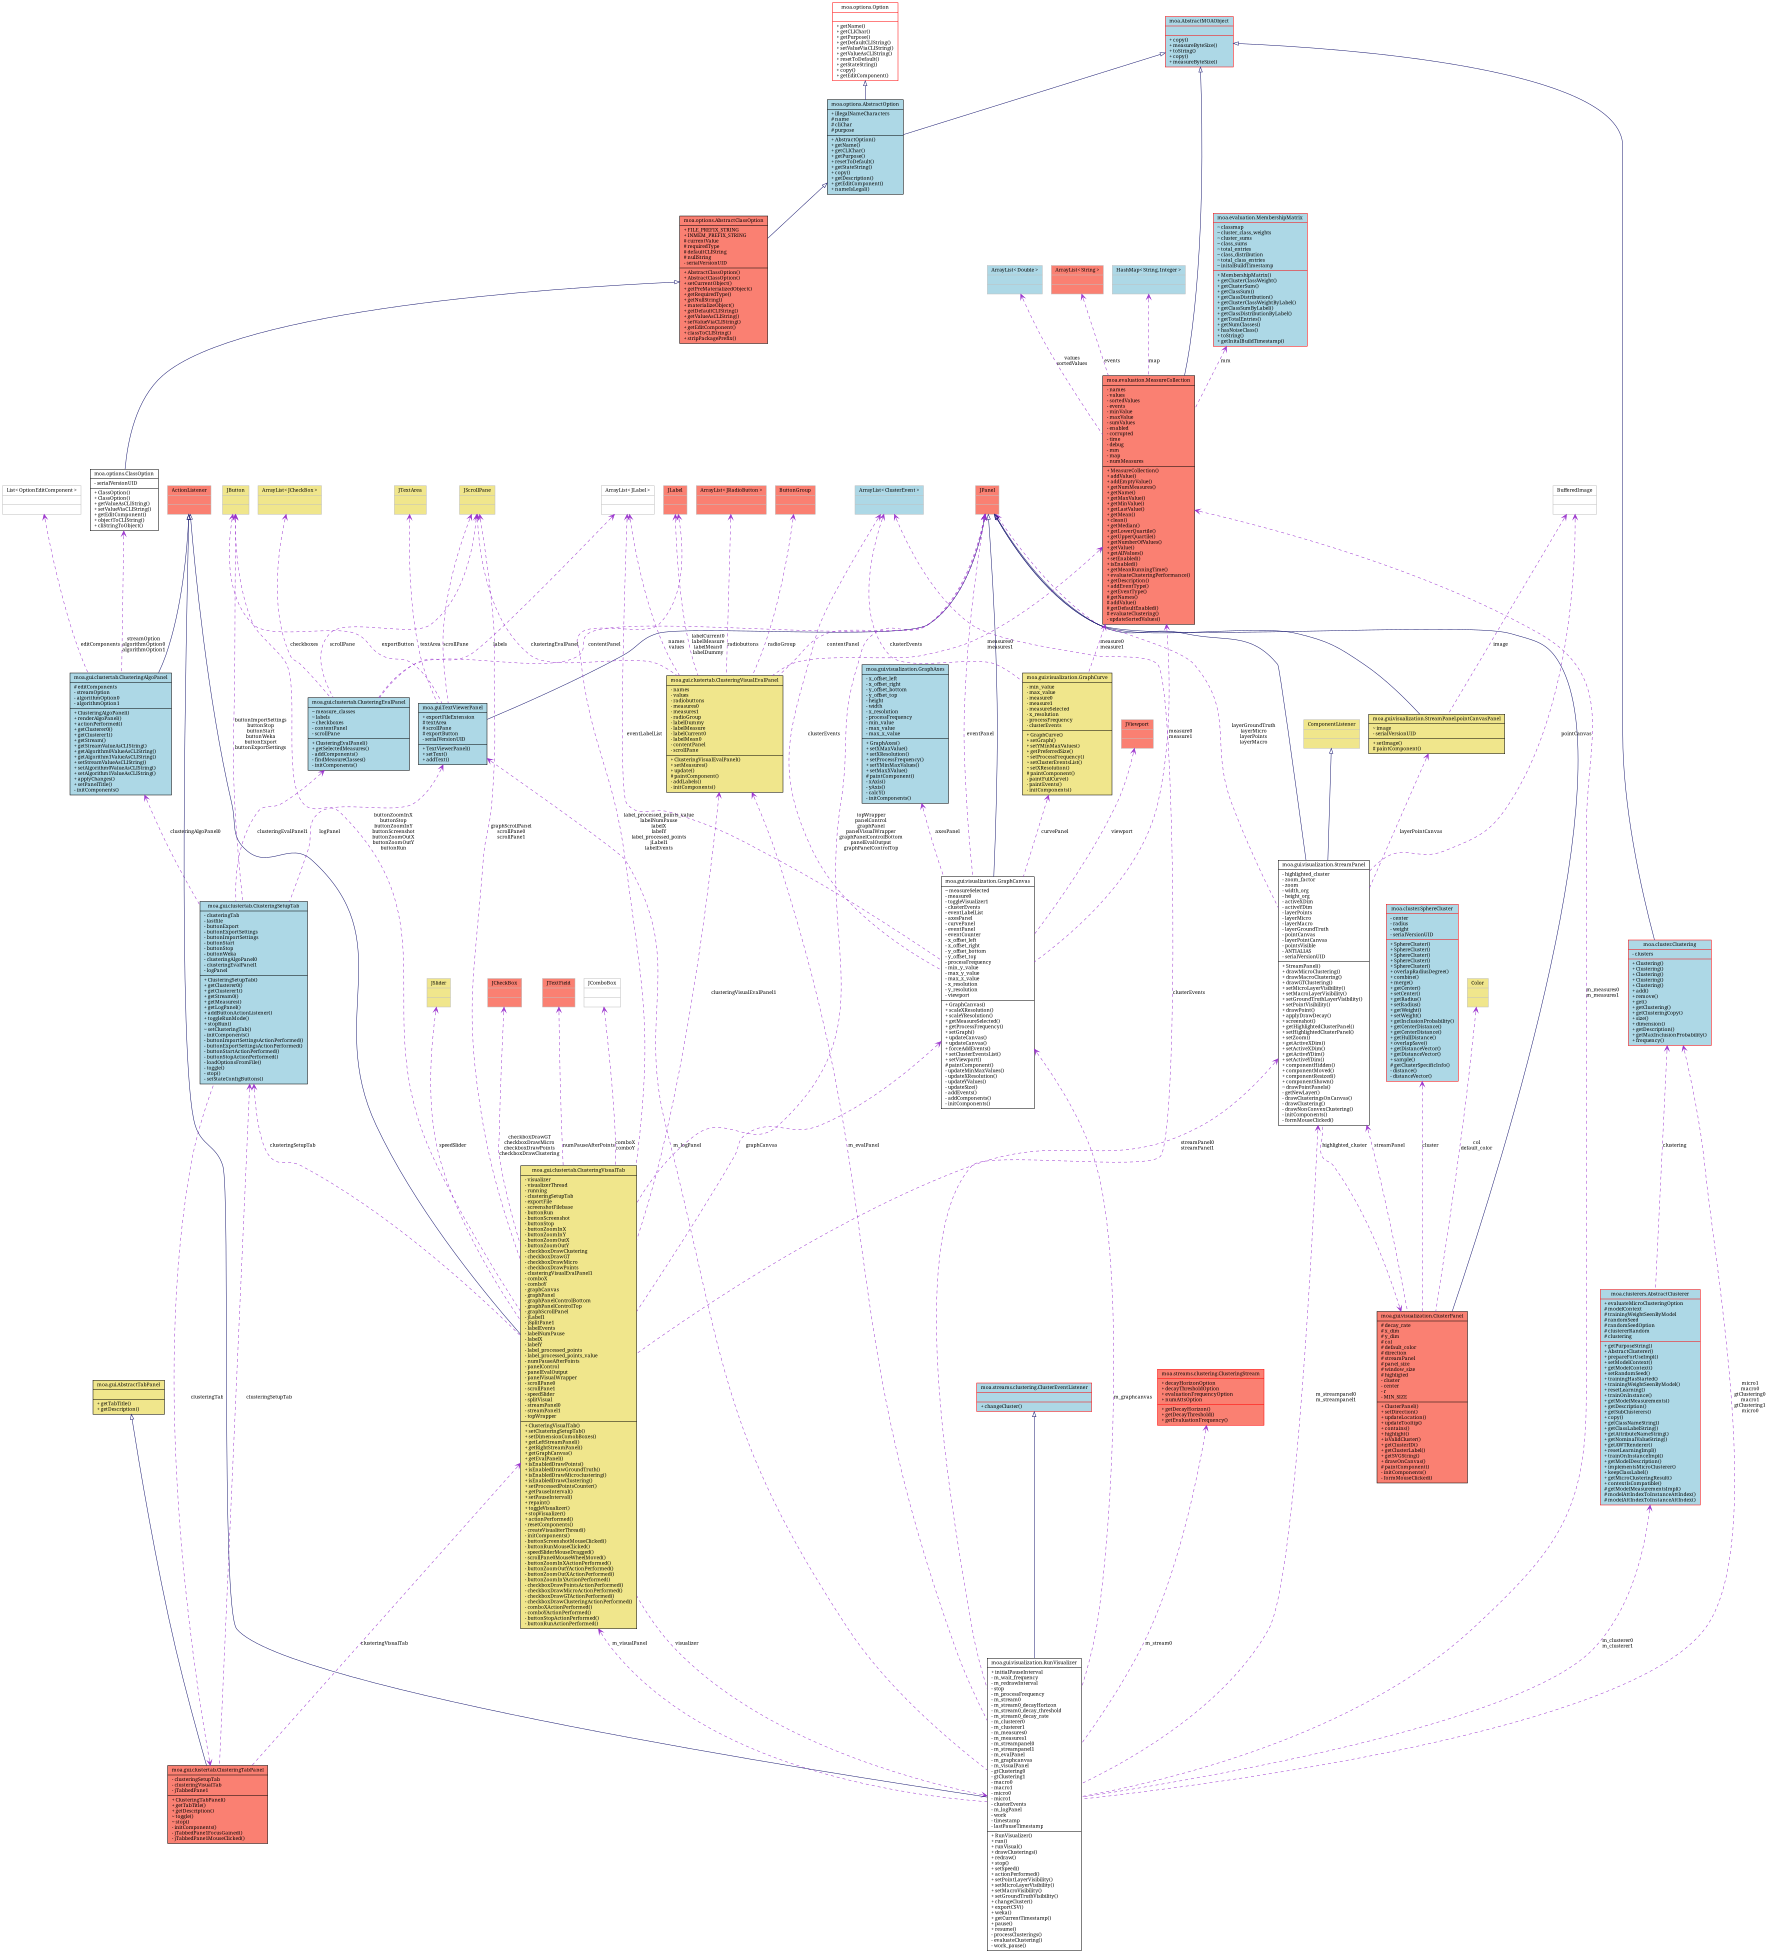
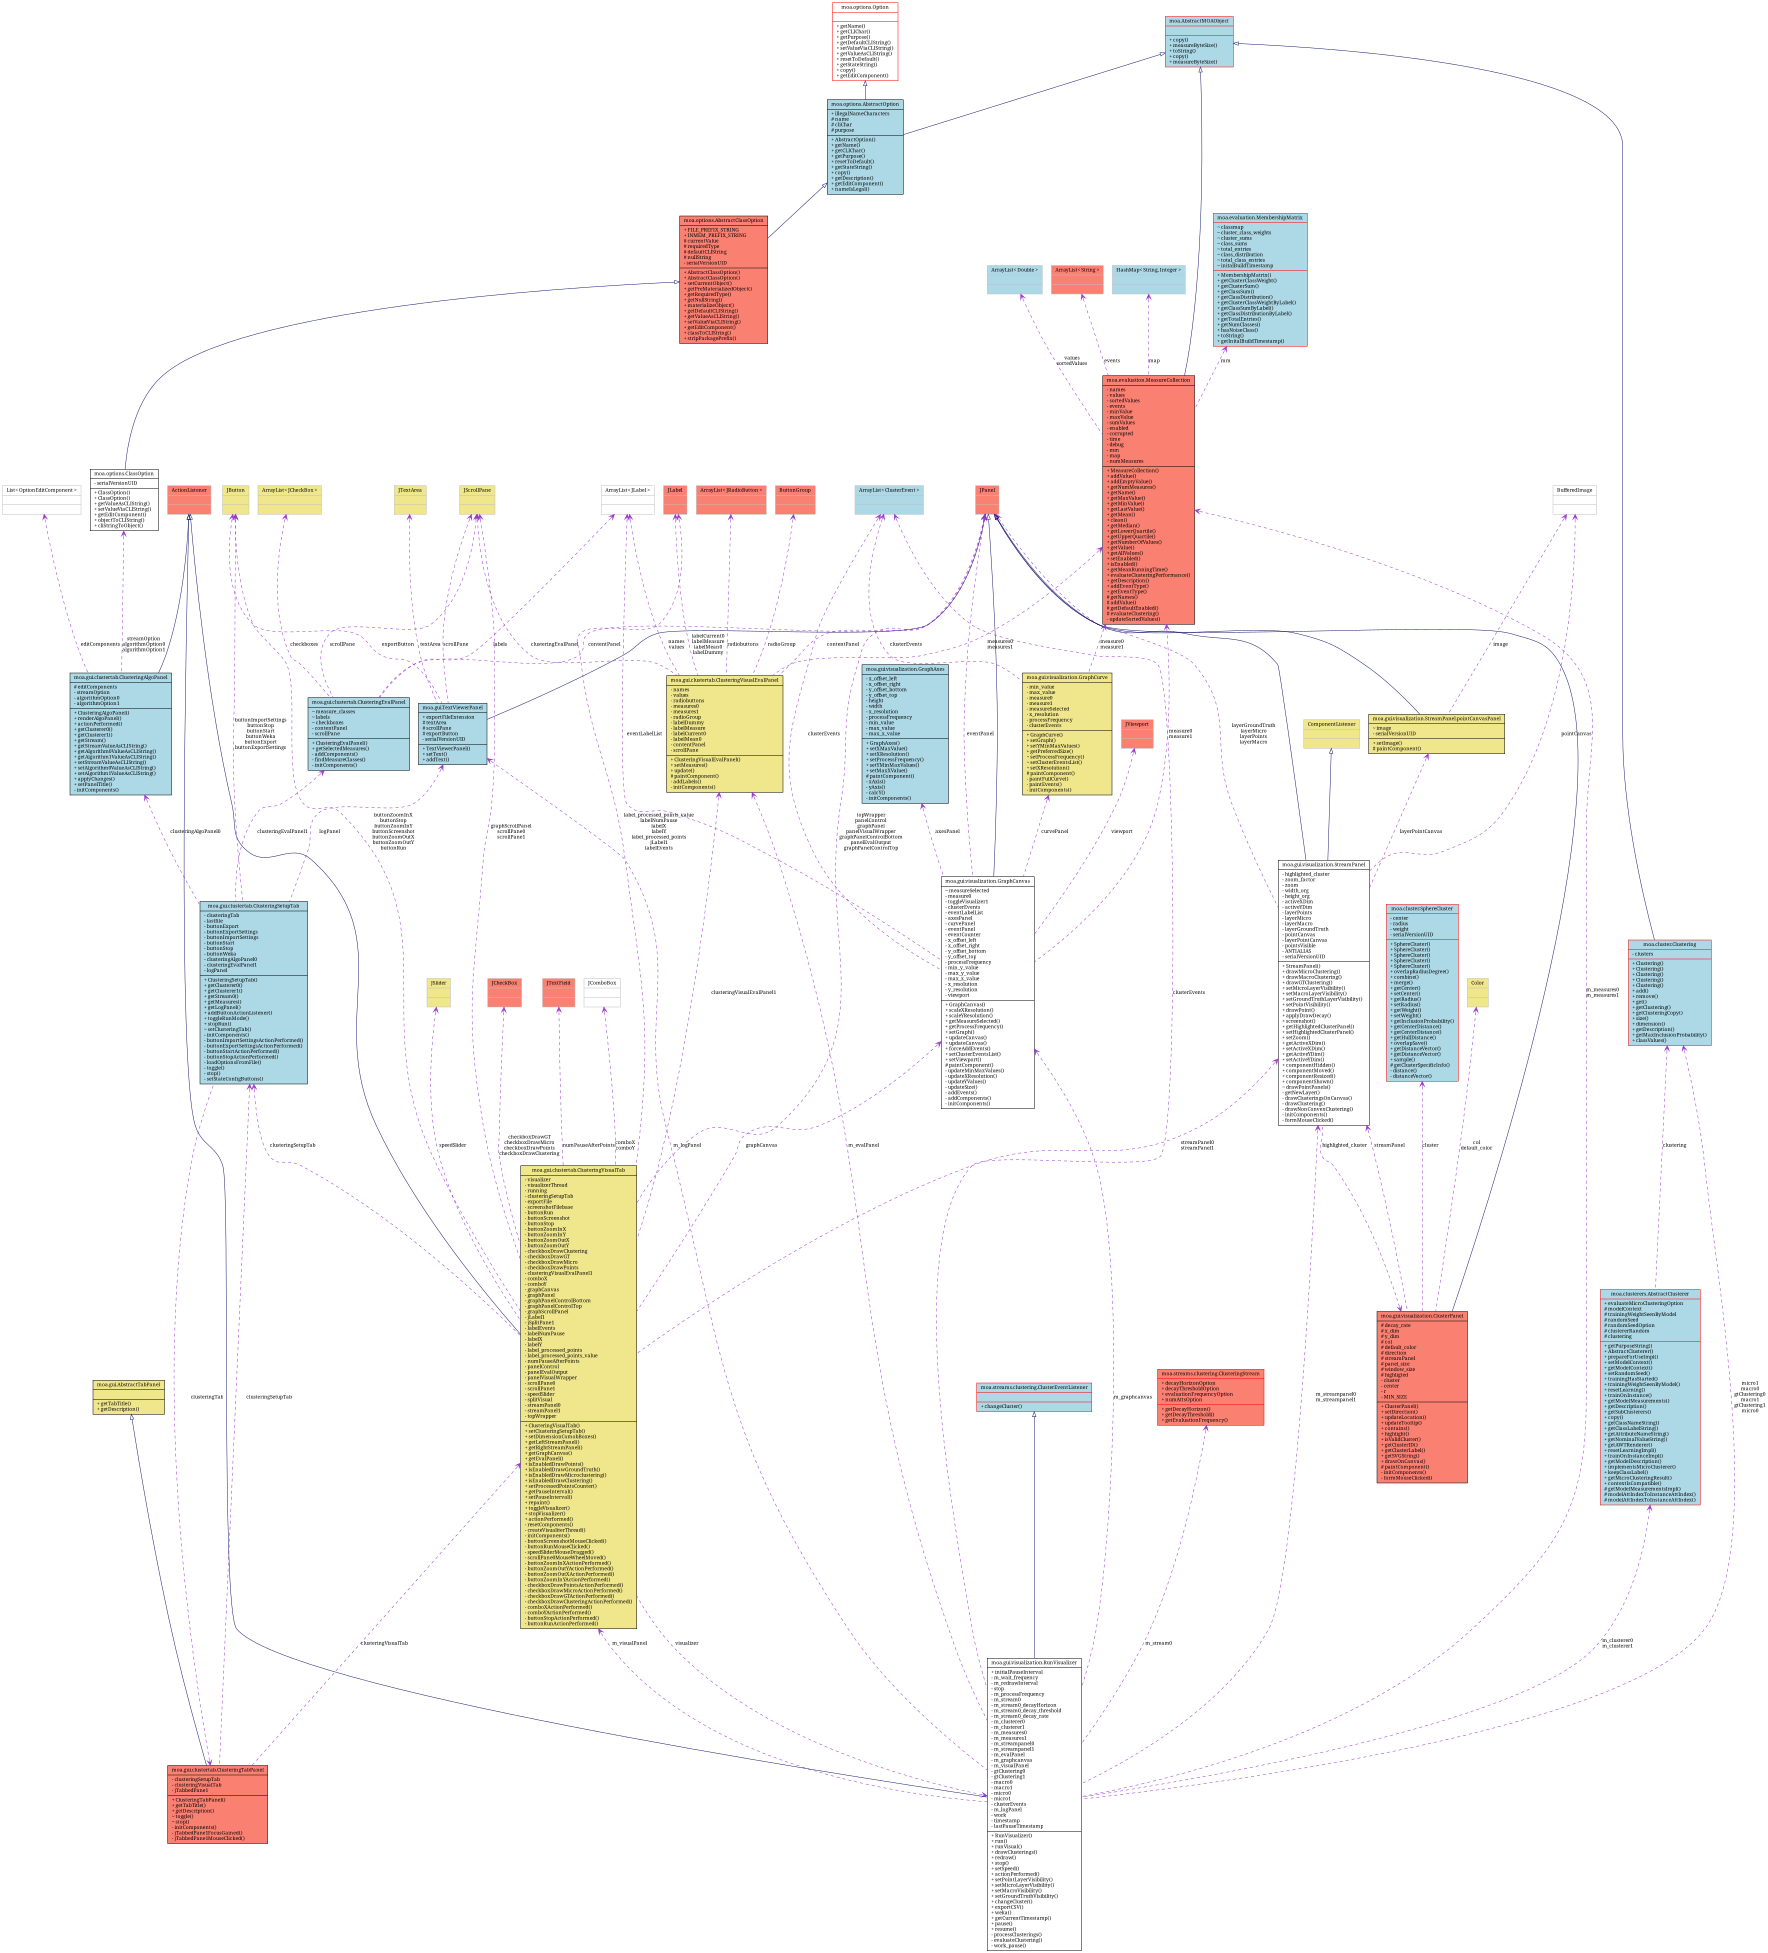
node "moa.cluster.Clustering": text "+ frequency()" -> "+ classValues()"
